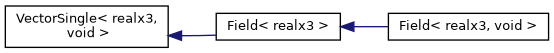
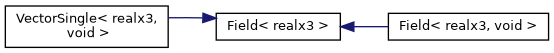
edge "Field< realx3 >" -> "VectorSingle< realx3, void >": reversed
